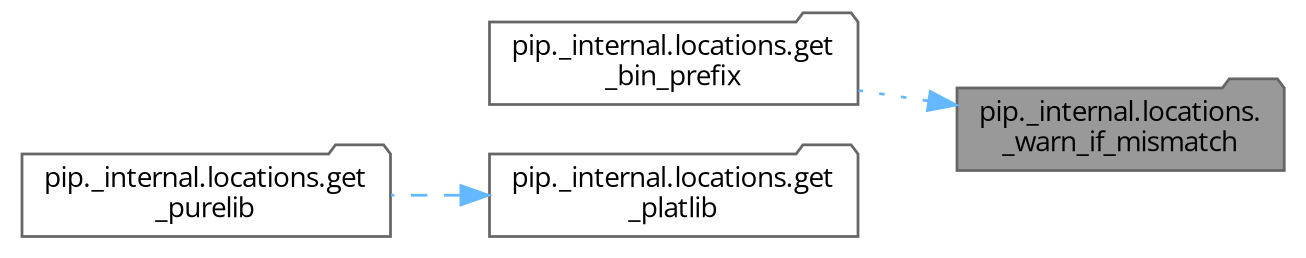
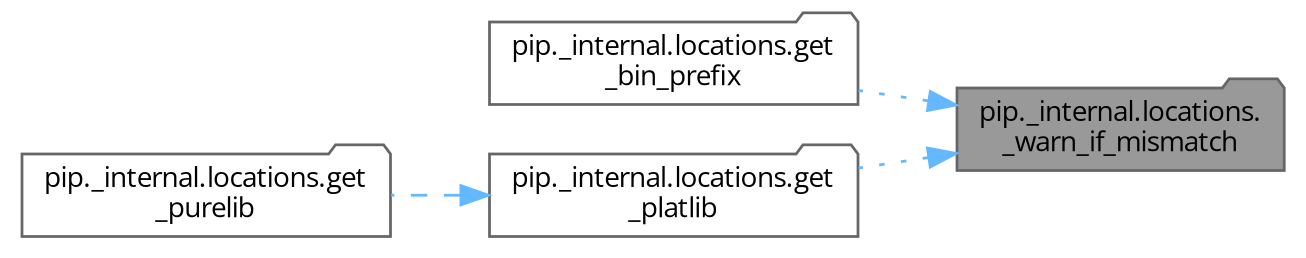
edge "pip._internal.locations.get _platlib" -> "pip._internal.locations. _warn_if_mismatch": added
